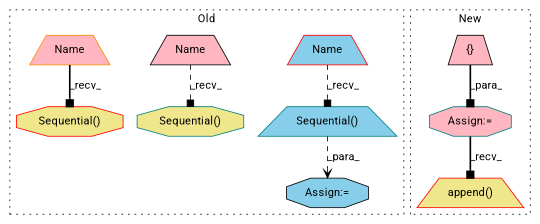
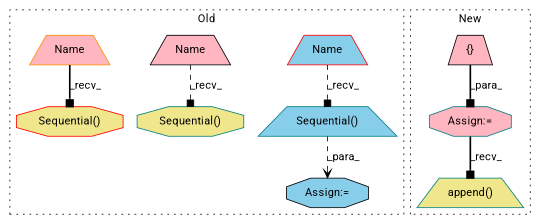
node "append()": color red -> teal
